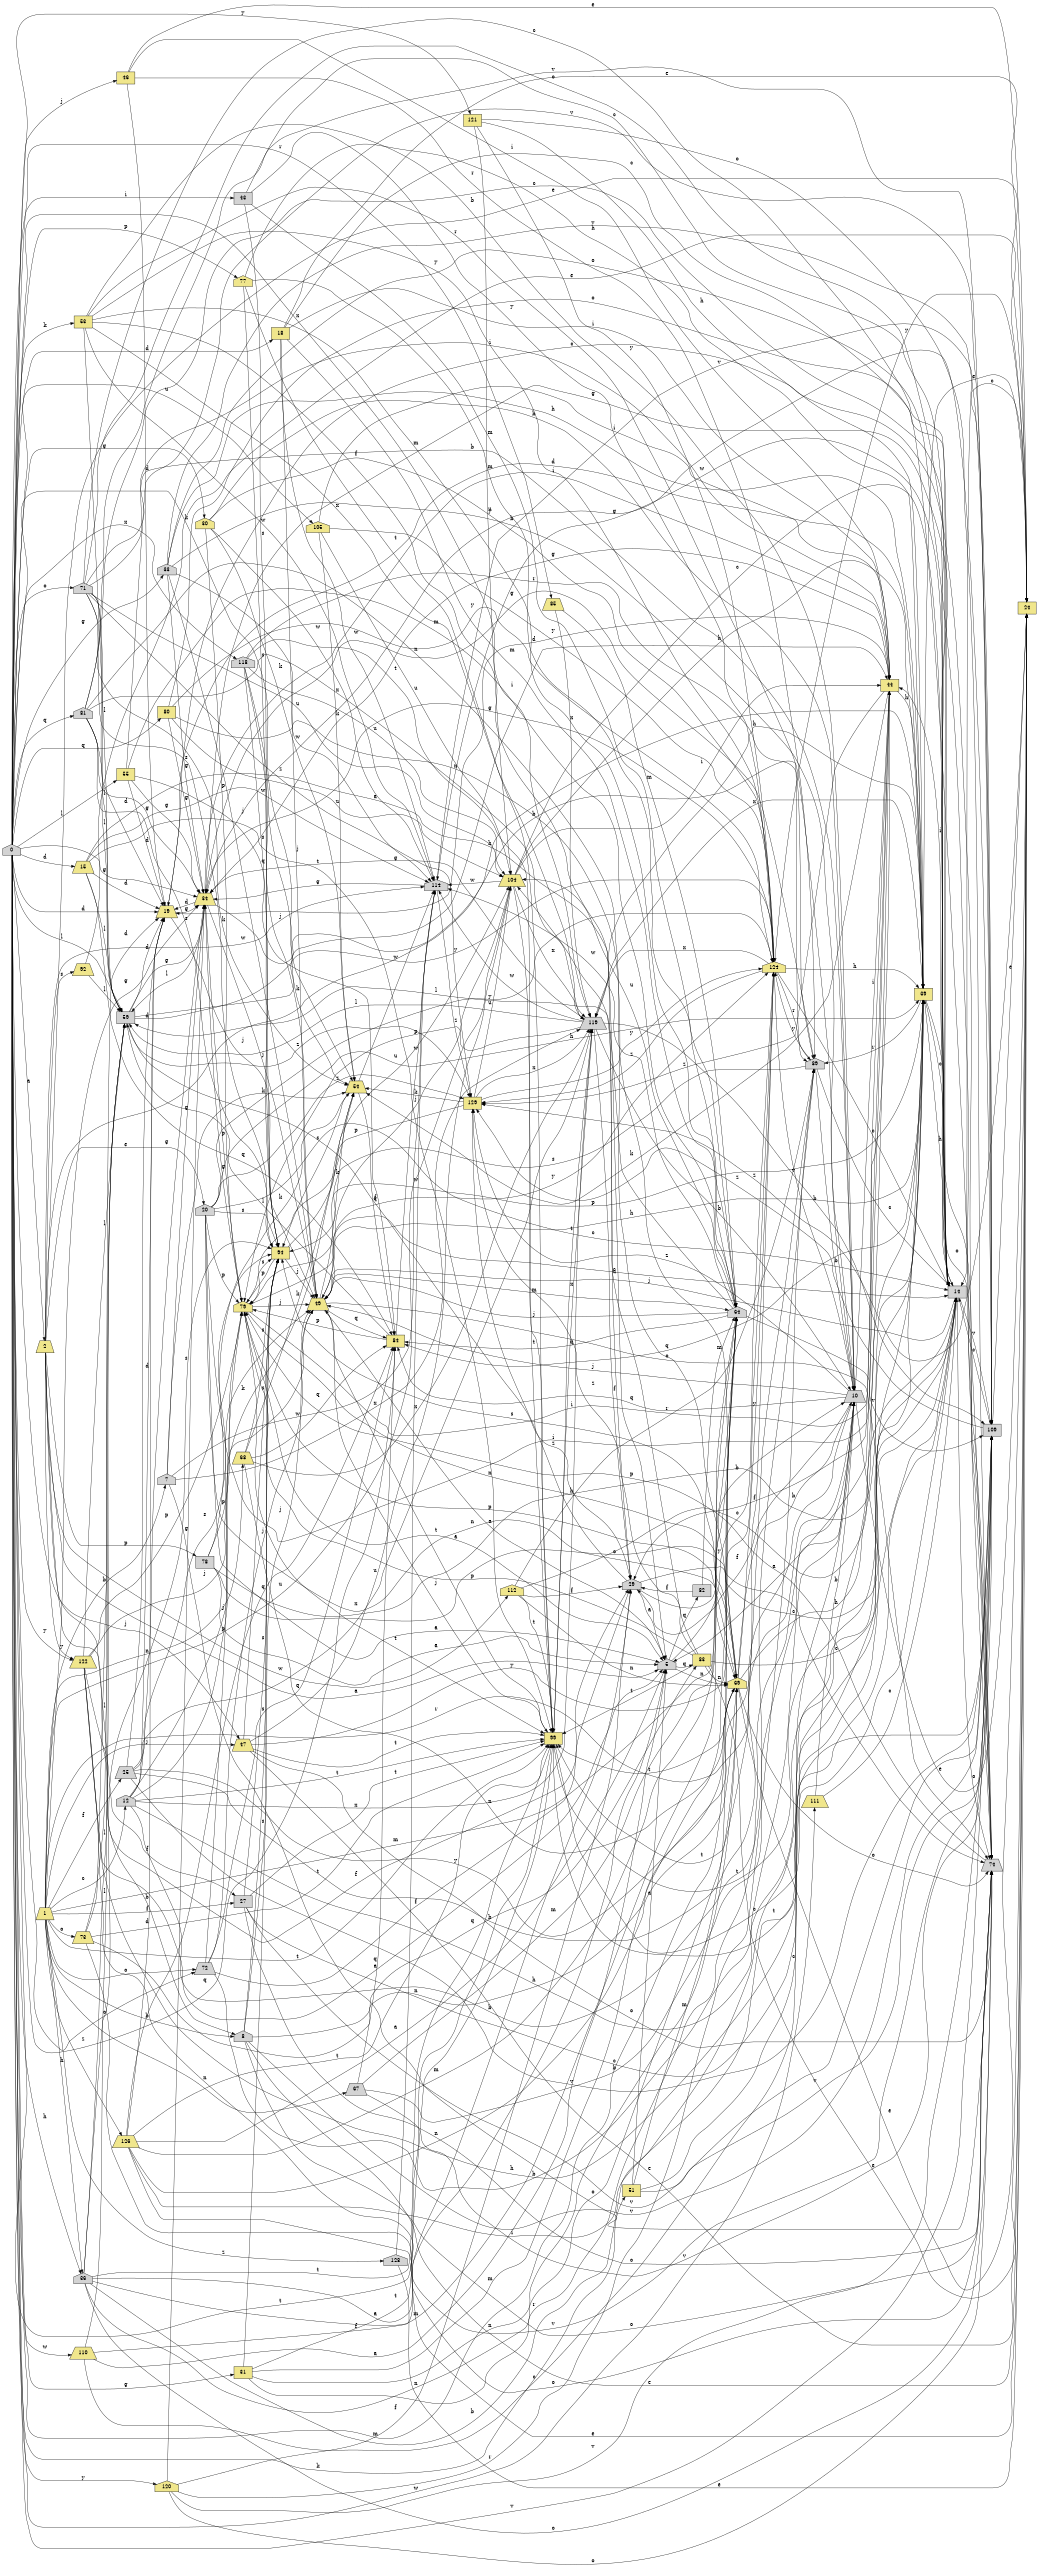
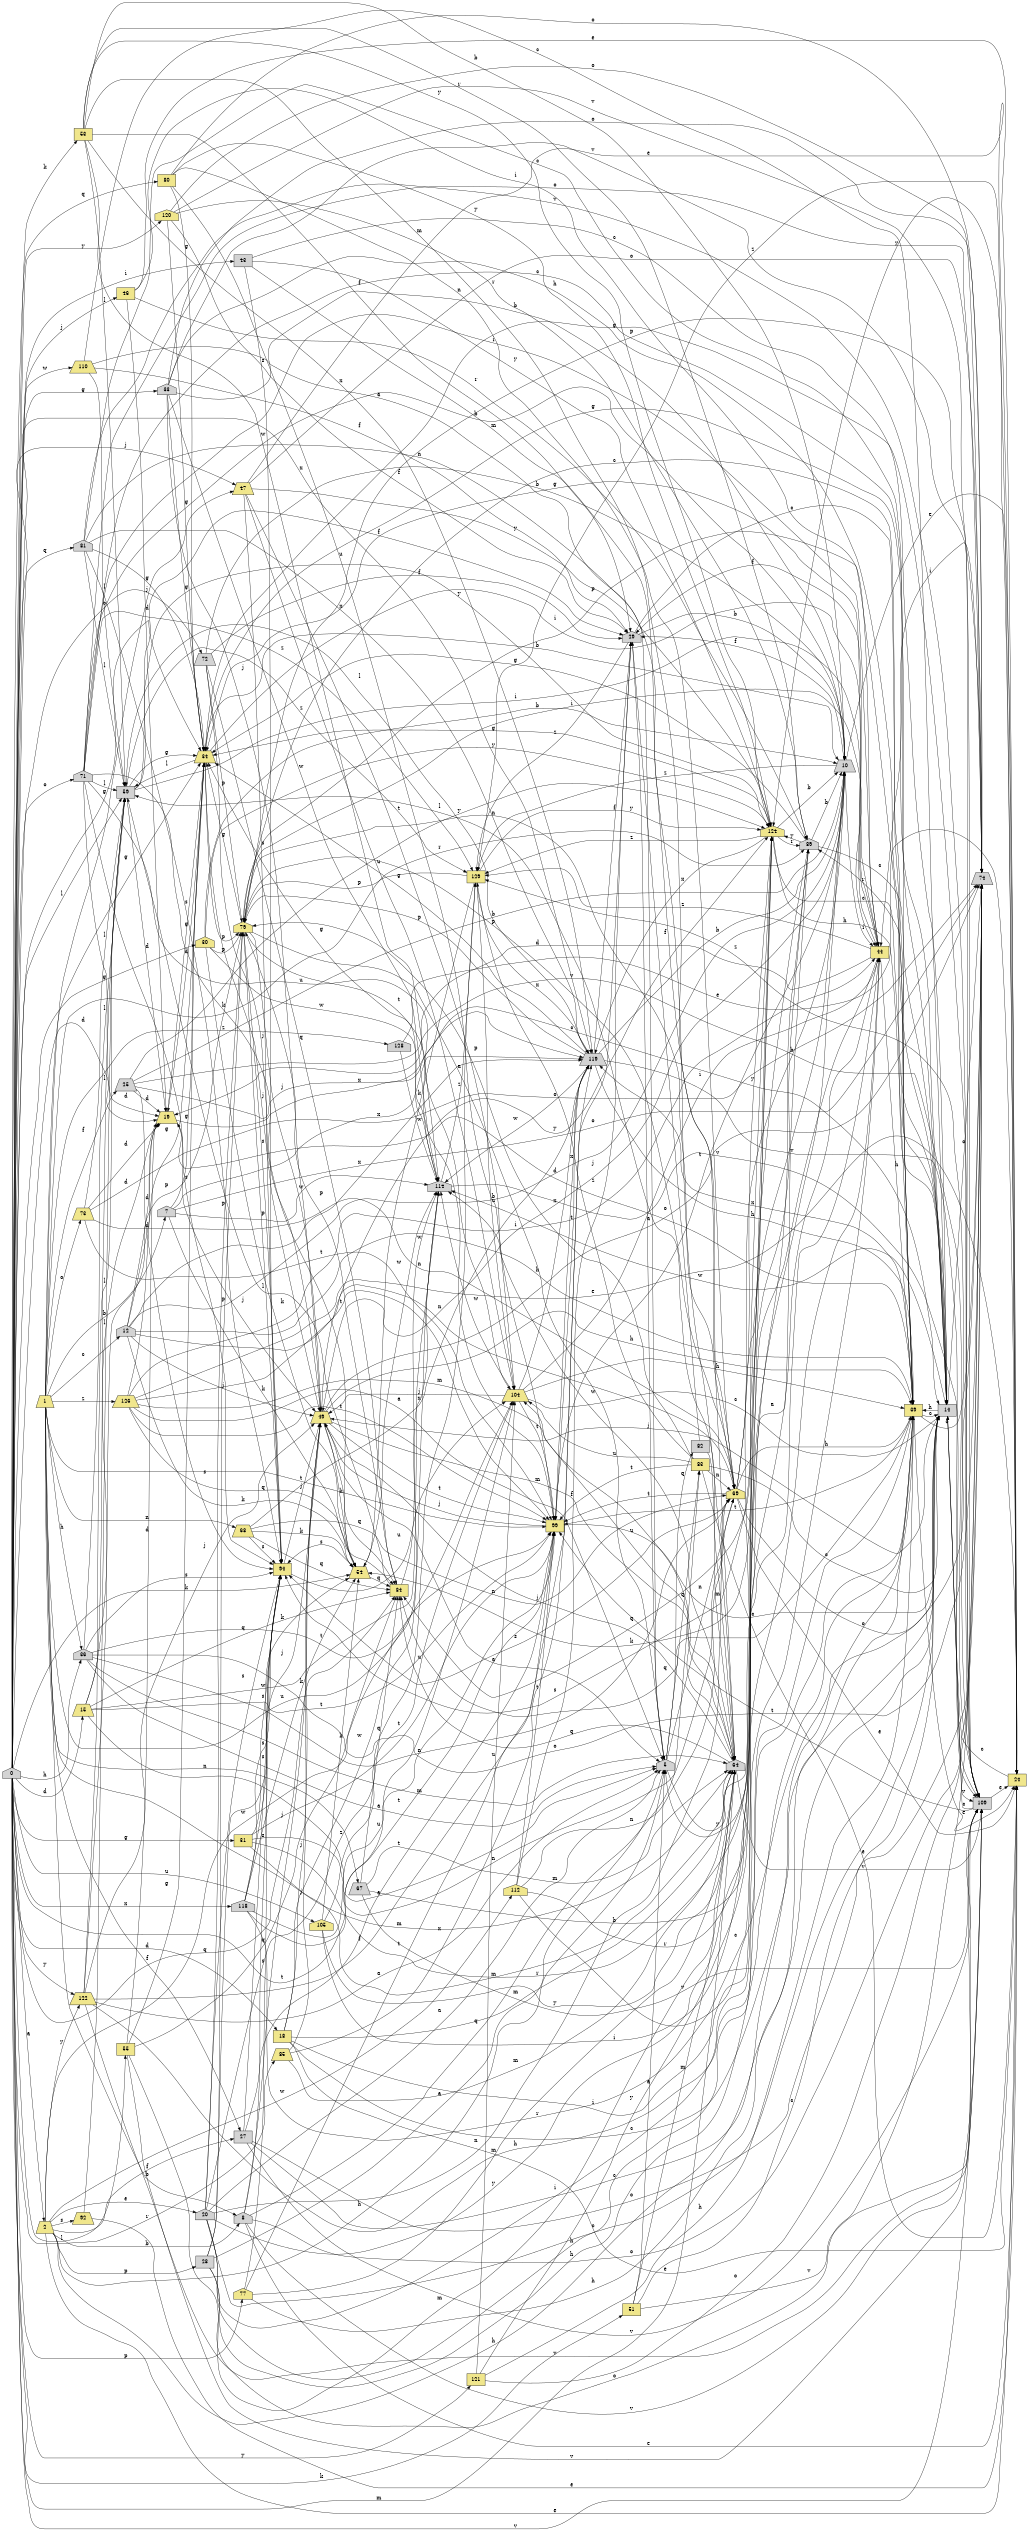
node "78": label "78" -> "28"
edge "2" -> "5": label "a" -> "h"
node "111": removed
edge "85" -> "49": added, label "j"
edge "1" -> "72": removed, label "o"
edge "36" -> "10": removed, label "b"
